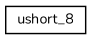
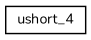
node "ushort_8": label "ushort_8" -> "ushort_4"
